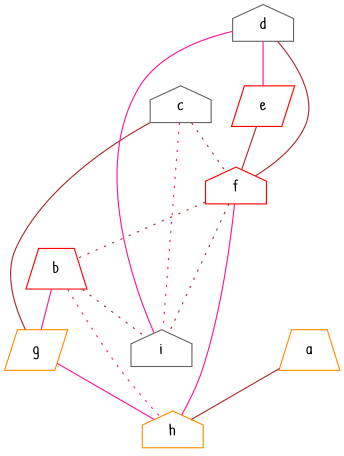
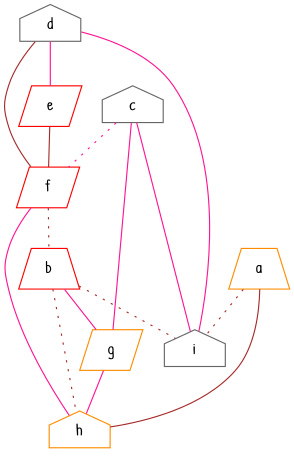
edge "c" -- "f": color brown -> deeppink
node "f": shape house -> parallelogram
edge "c" -- "g": color brown -> deeppink
edge "c" -- "i": style dotted -> solid
edge "f" -- "i": now "a" -- "i"
edge "b" -- "h": color deeppink -> brown
